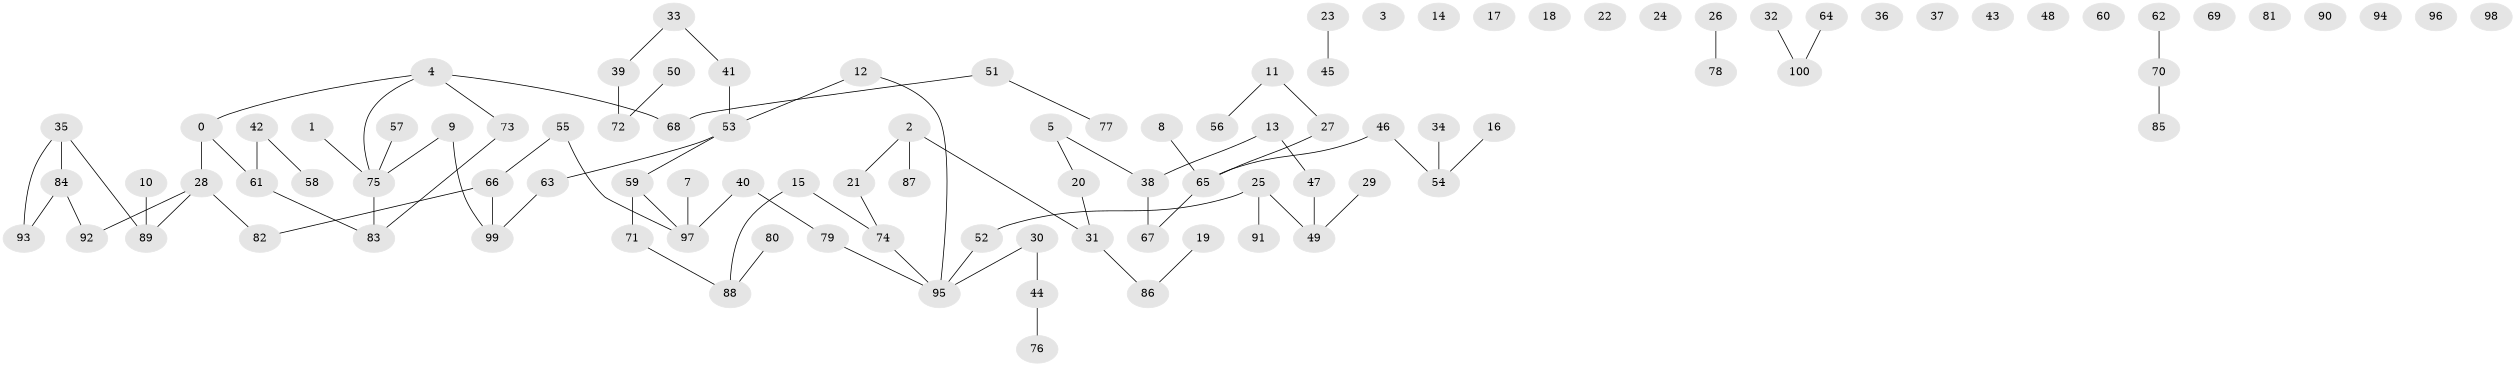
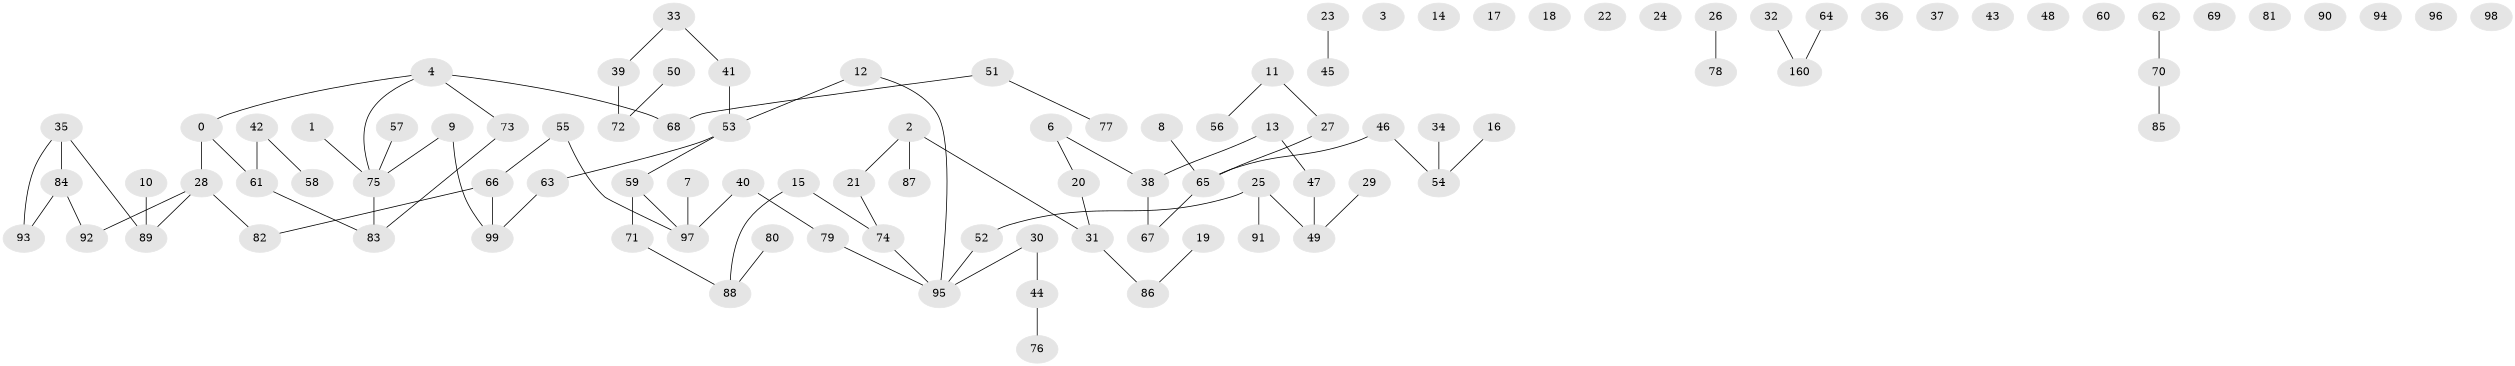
node "100": label "100" -> "160"
node "5": label "5" -> "6"
